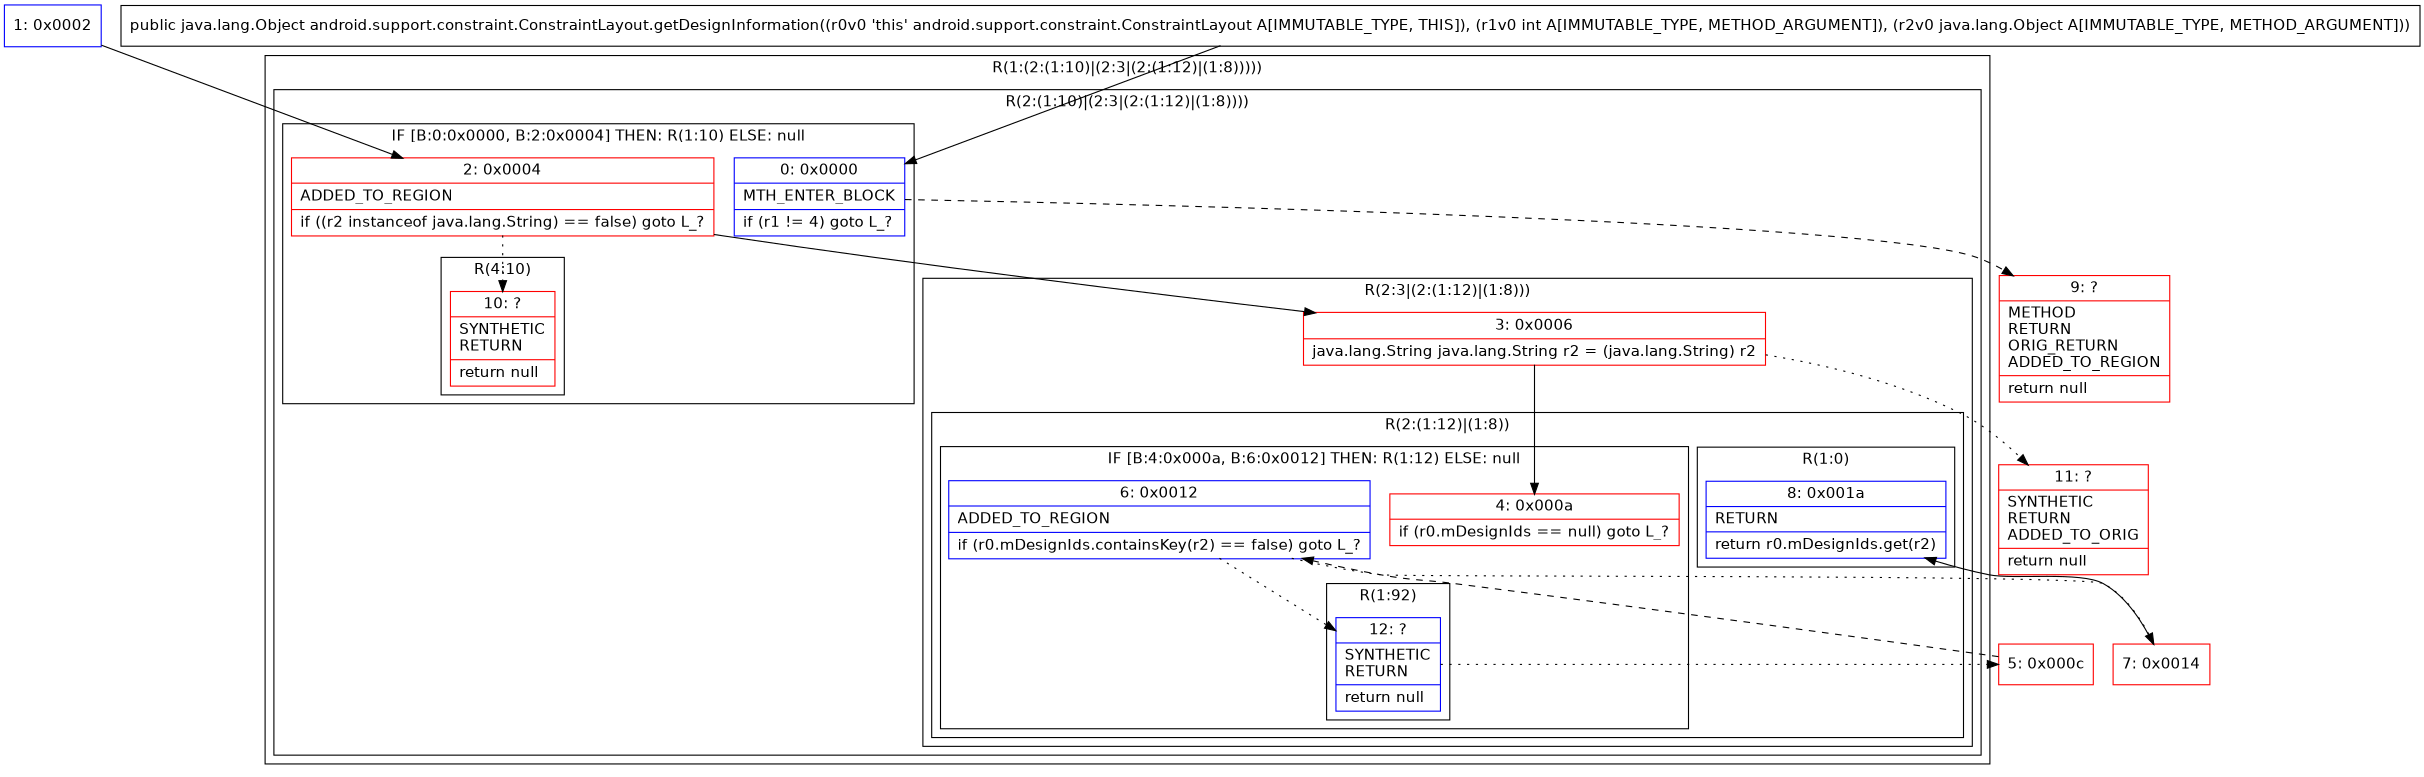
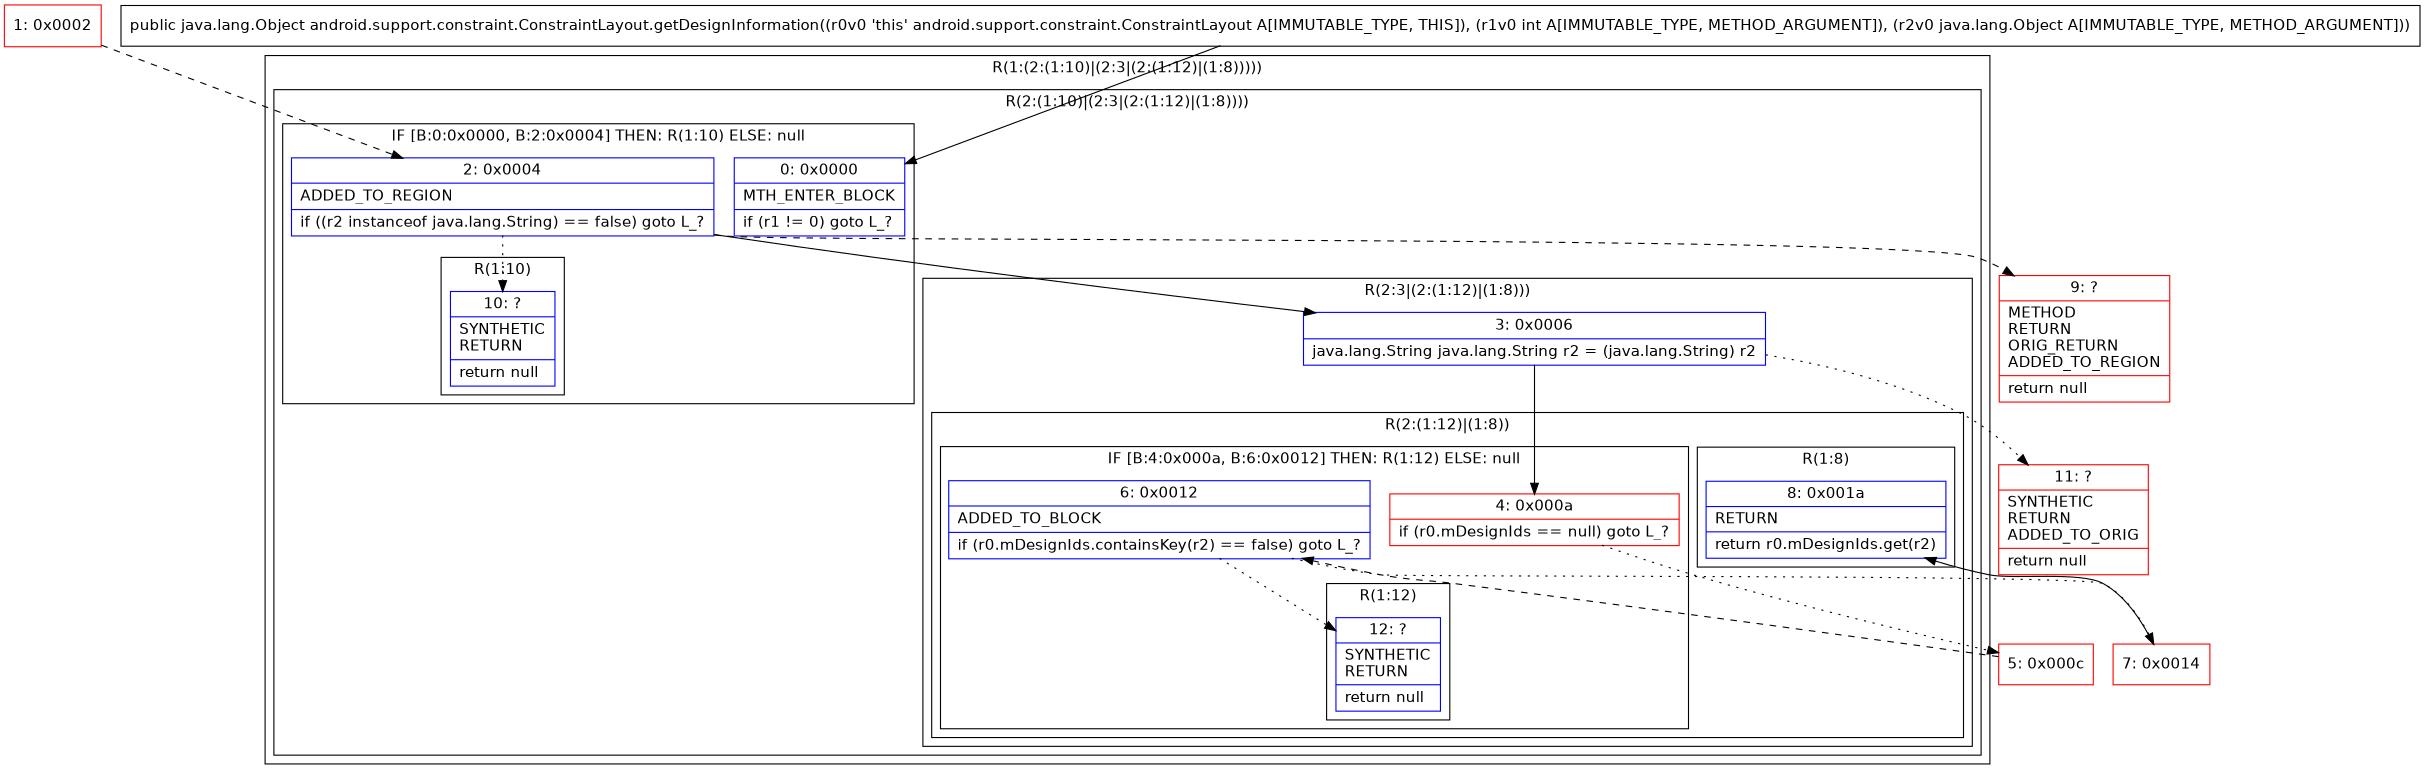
node "1: 0x0002": color blue -> red
edge "1: 0x0002" -> "2: 0x0004": style solid -> dashed
node "2: 0x0004": color red -> blue
edge "0: 0x0000" -> "9: ?": now "2: 0x0004" -> "9: ?"
node "0: 0x0000": text "if (r1 != 4) goto L_?" -> "if (r1 != 0) goto L_?"
cluster "R(4:10)": label "R(4:10)" -> "R(1:10)"
node "10: ?": color red -> blue
node "3: 0x0006": color red -> blue
cluster "R(1:0)": label "R(1:0)" -> "R(1:8)"
node "6: 0x0012": text "ADDED_TO_REGION" -> "ADDED_TO_BLOCK"
cluster "R(1:92)": label "R(1:92)" -> "R(1:12)"
edge "12: ?" -> "5: 0x000c": now "4: 0x000a" -> "5: 0x000c"
